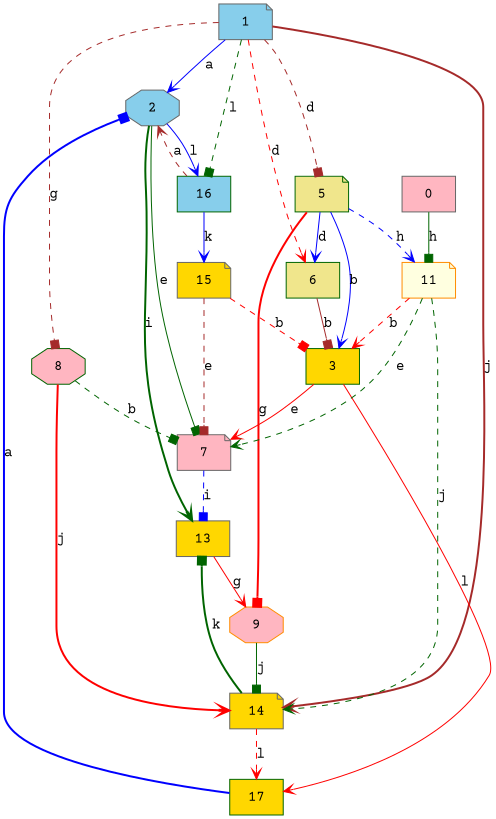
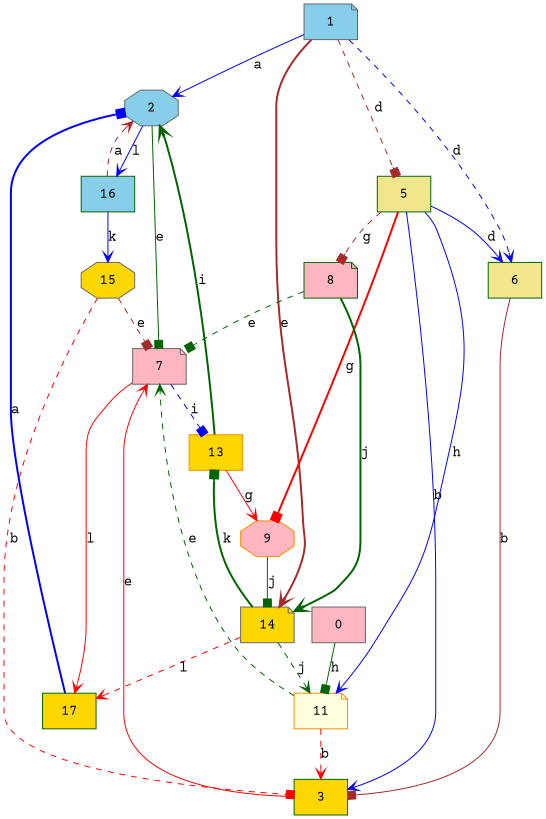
edge "1" -> "16": removed, label "l"
edge "1" -> "8": now "5" -> "8"
edge "1" -> "6": color red -> blue
node "5": shape note -> box
edge "5" -> "11": style dashed -> solid
node "15": shape note -> octagon
edge "2" -> "13": reversed
node "8": shape octagon -> note
edge "1" -> "14": label "j" -> "e"
edge "8" -> "7": label "b" -> "e"
node "13": color gray40 -> darkorange
edge "11" -> "14": reversed
edge "8" -> "14": color red -> darkgreen
edge "3" -> "17": now "7" -> "17"
